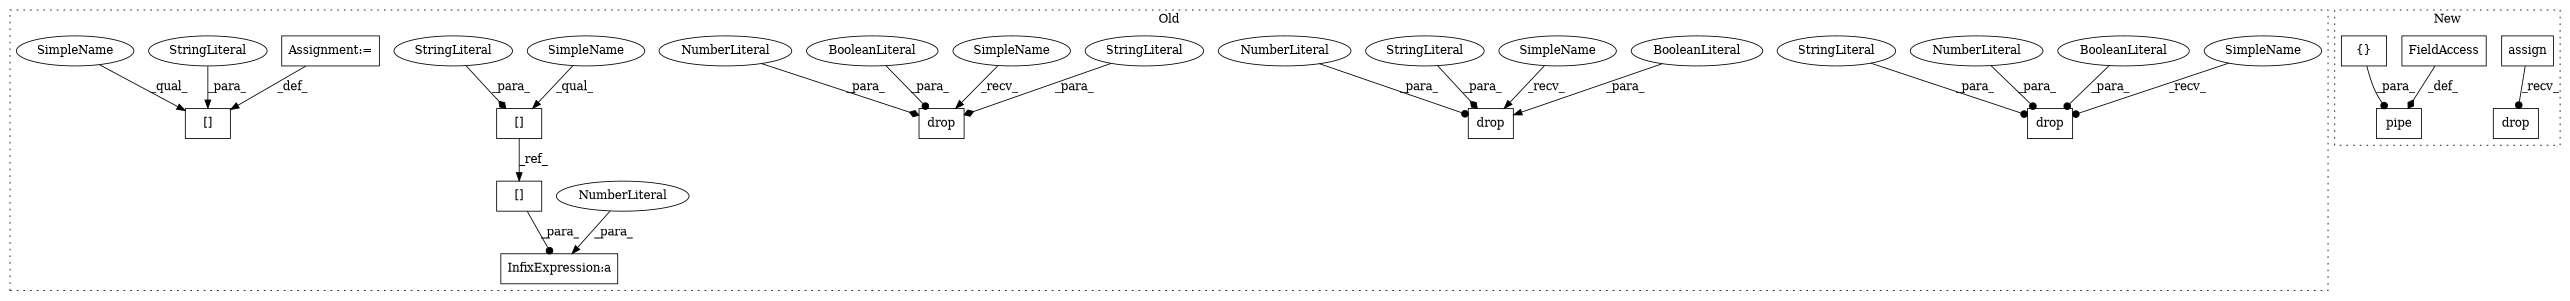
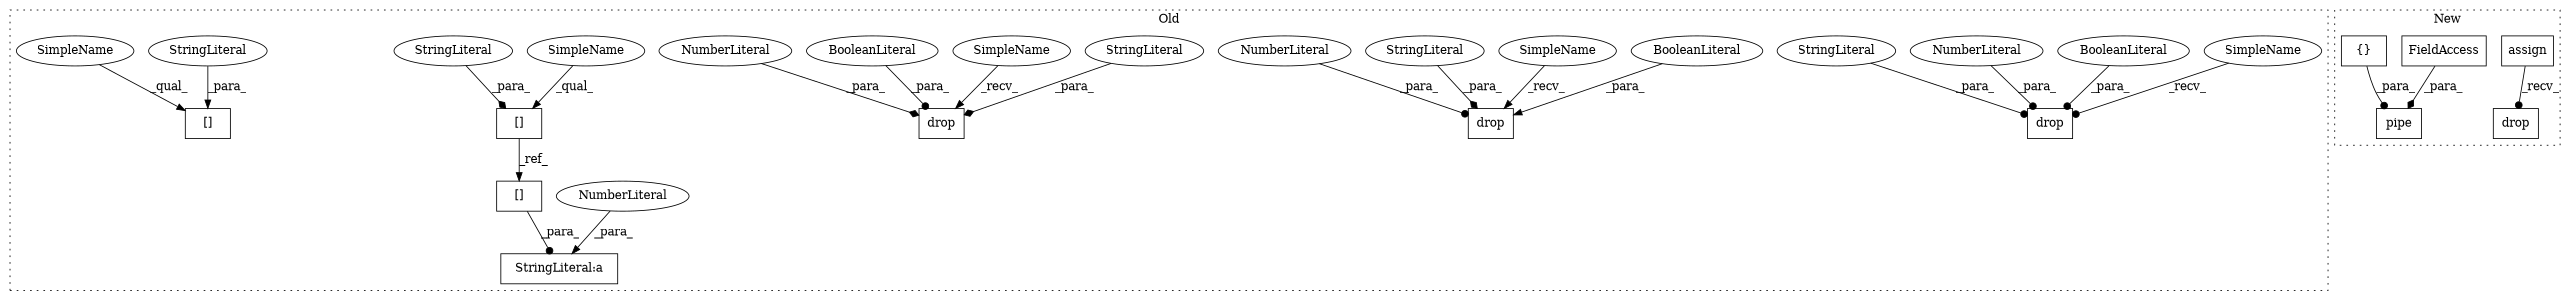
node "Assignment:=": removed
edge "FieldAccess" -> "pipe": label "_def_" -> "_para_"
node "InfixExpression:a": label "InfixExpression:a" -> "StringLiteral:a"
